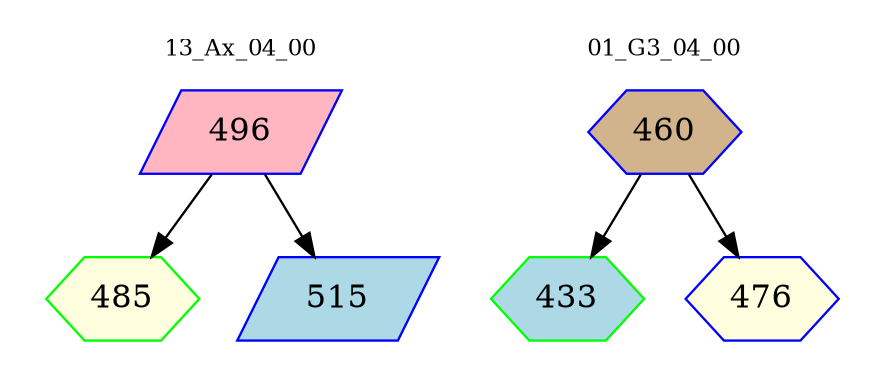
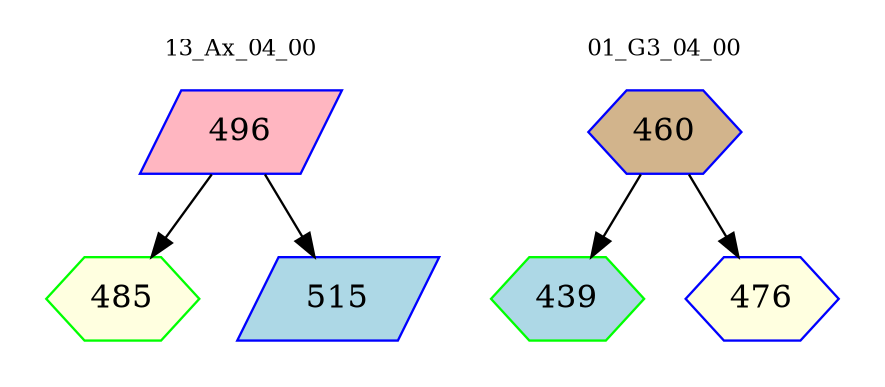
node "433": label "433" -> "439"
